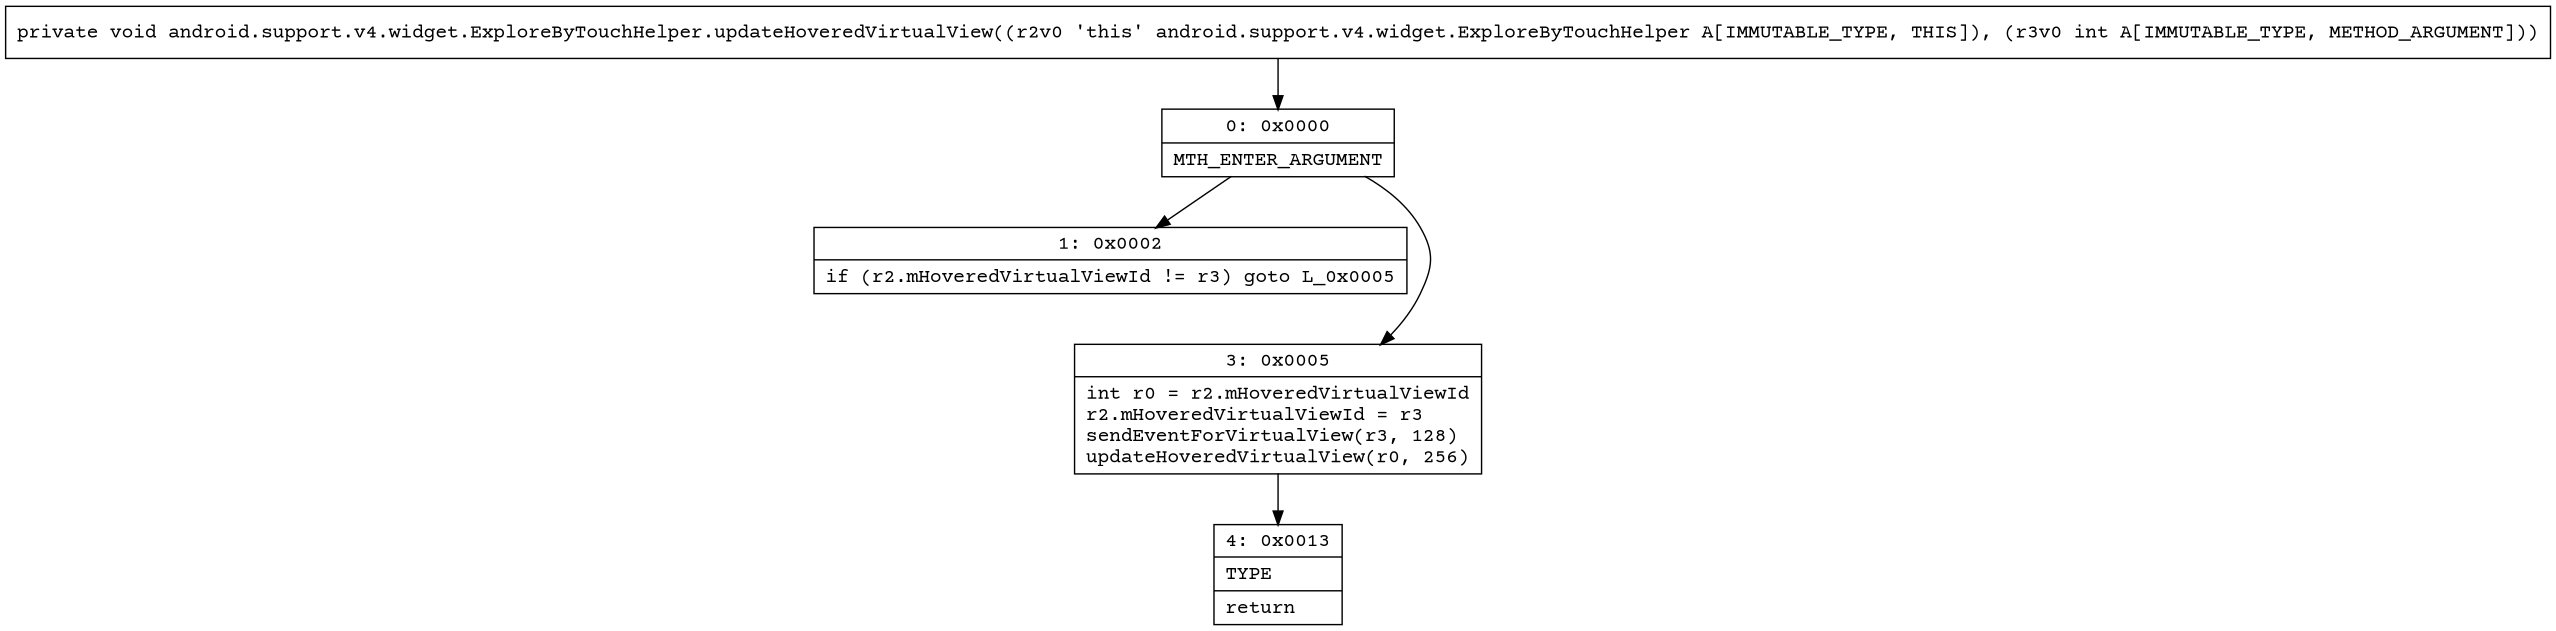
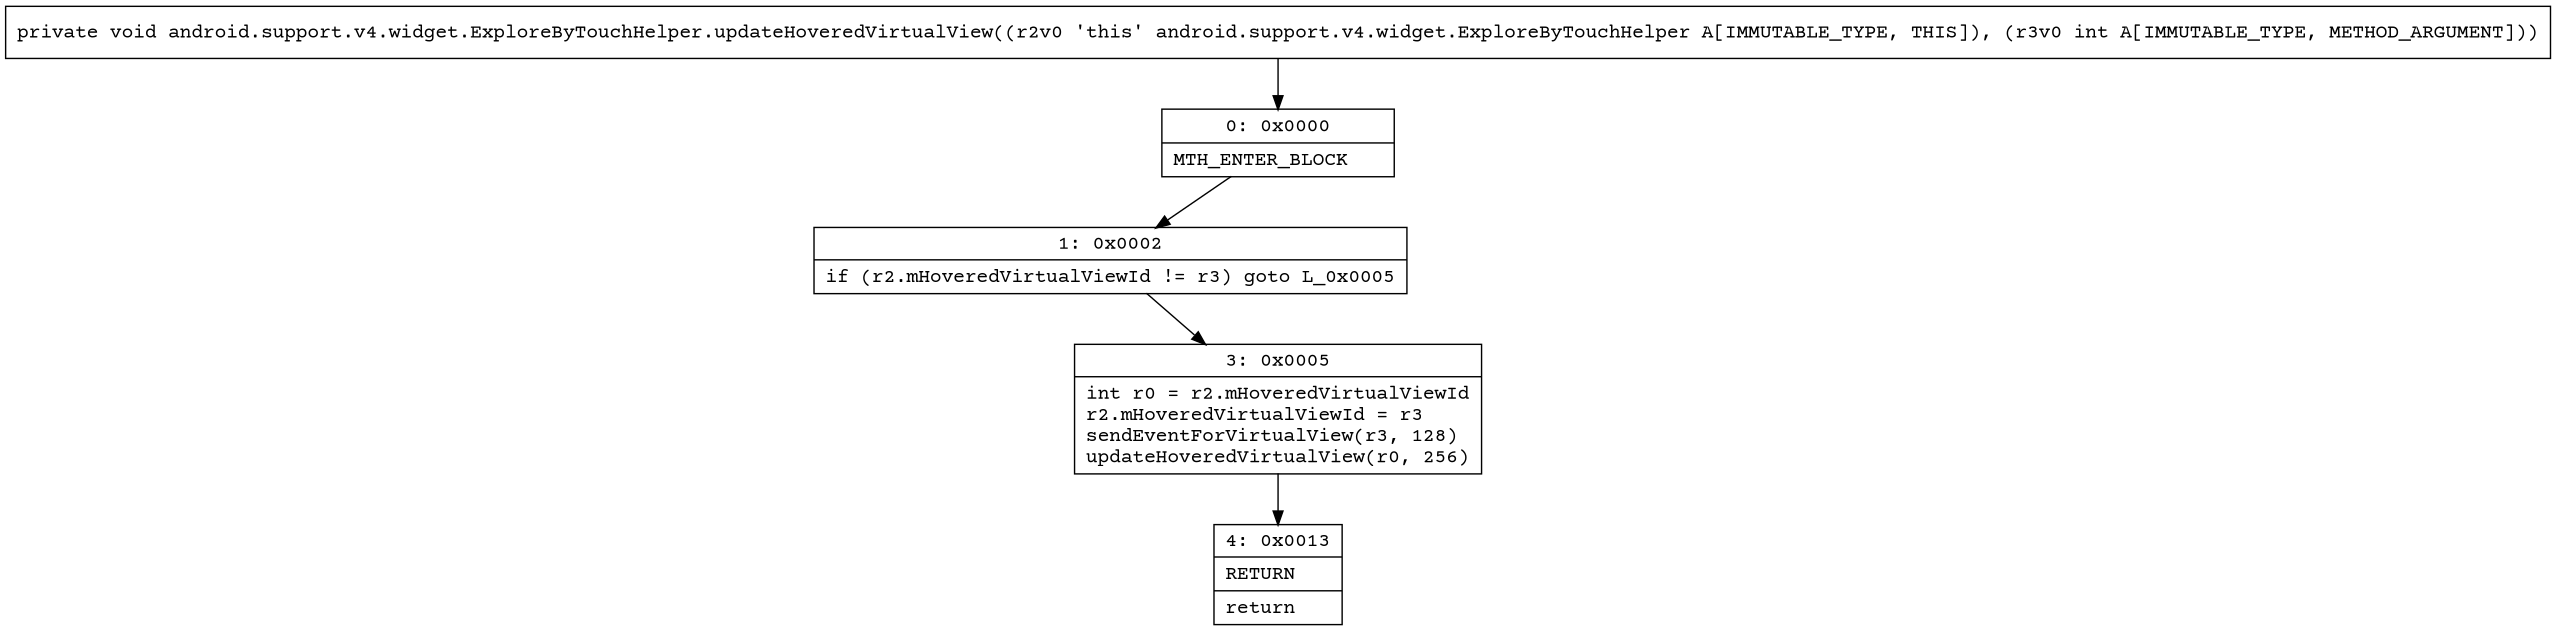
node "0: 0x0000": text "MTH_ENTER_ARGUMENT" -> "MTH_ENTER_BLOCK"
edge "0: 0x0000" -> "3: 0x0005": now "1: 0x0002" -> "3: 0x0005"
node "4: 0x0013": text "TYPE" -> "RETURN"
